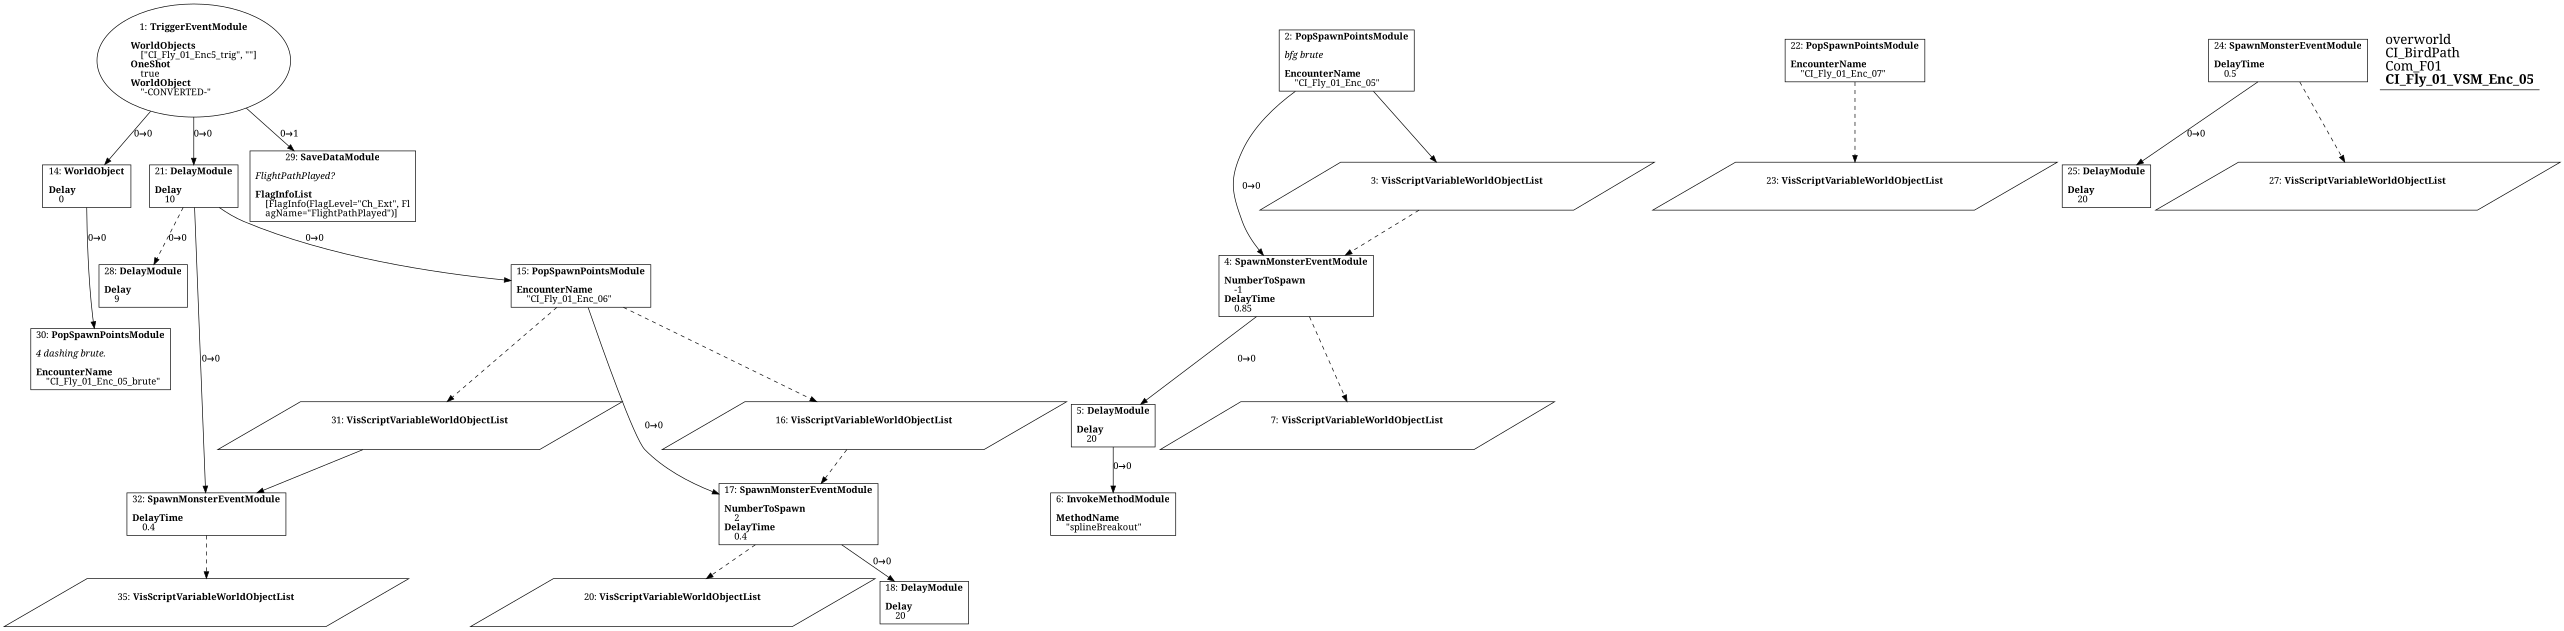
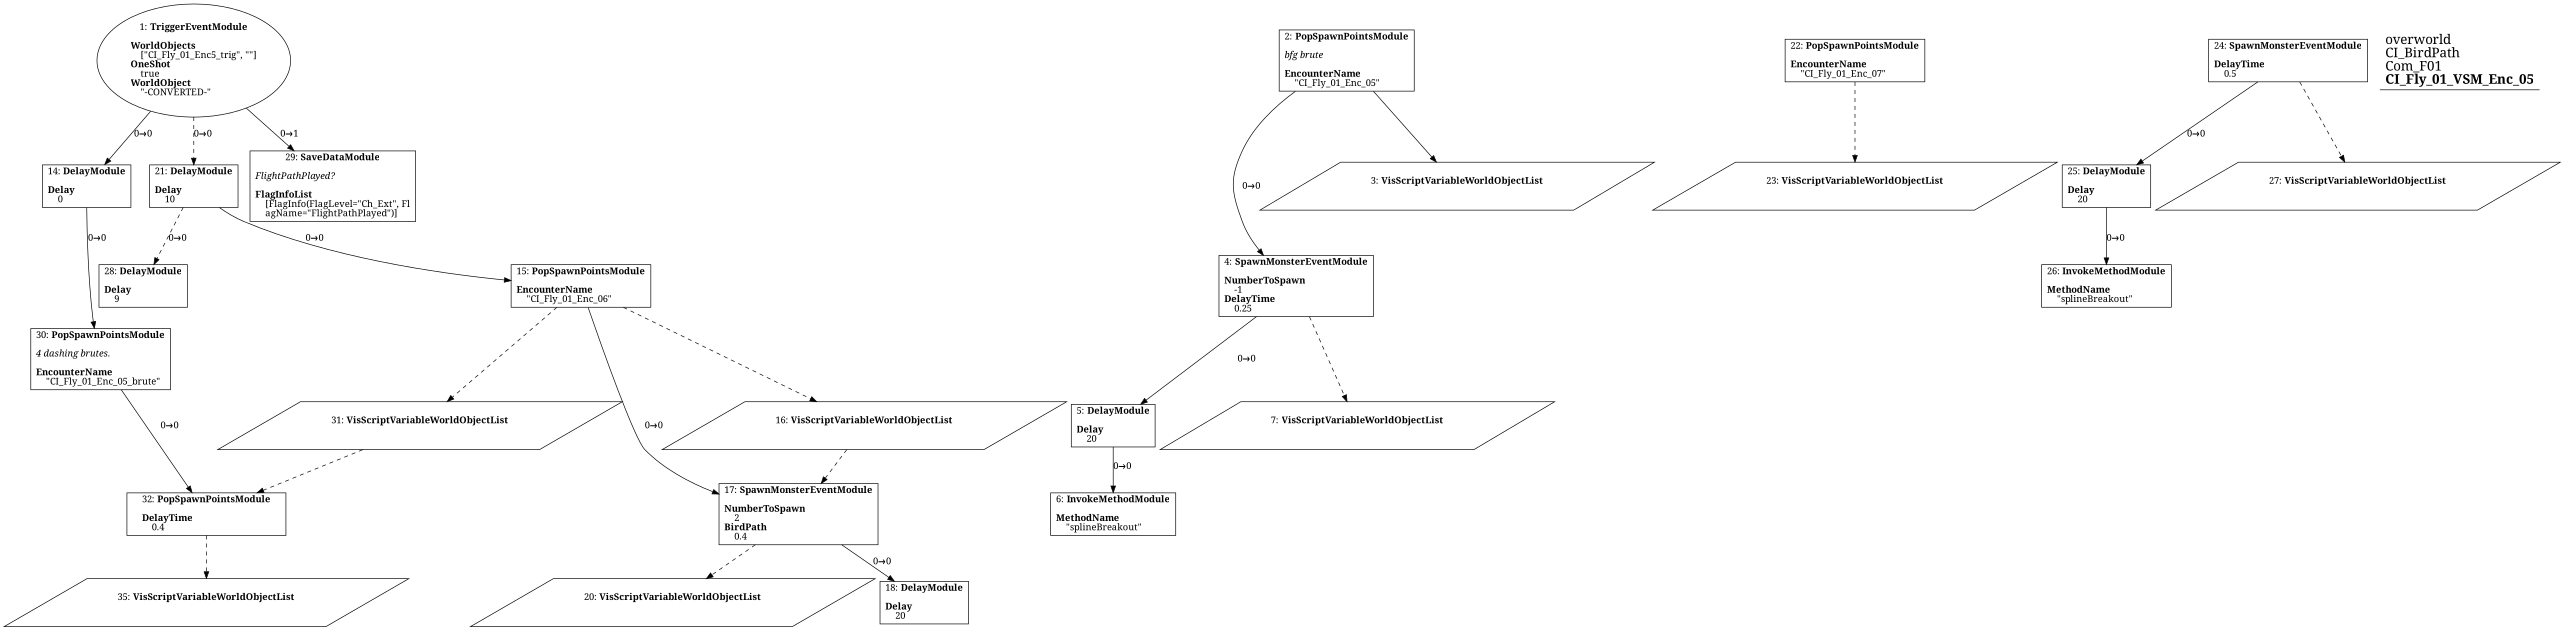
edge "1:" -> "21:": style solid -> dashed
node "14:": text "WorldObject" -> "DelayModule"
edge "3:" -> "4:": removed
node "26:": added
node "4:": text "0.85" -> "0.25"
edge "21:" -> "32:": now "30:" -> "32:"
node "30:": text "4 dashing brute." -> "4 dashing brutes."
edge "31:" -> "32:": style solid -> dashed
node "32:": text "SpawnMonsterEventModule" -> "PopSpawnPointsModule"
node "17:": text "DelayTime" -> "BirdPath"
